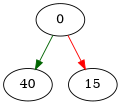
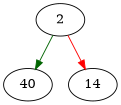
node "0": label "0" -> "2"
node "15": label "15" -> "14"
